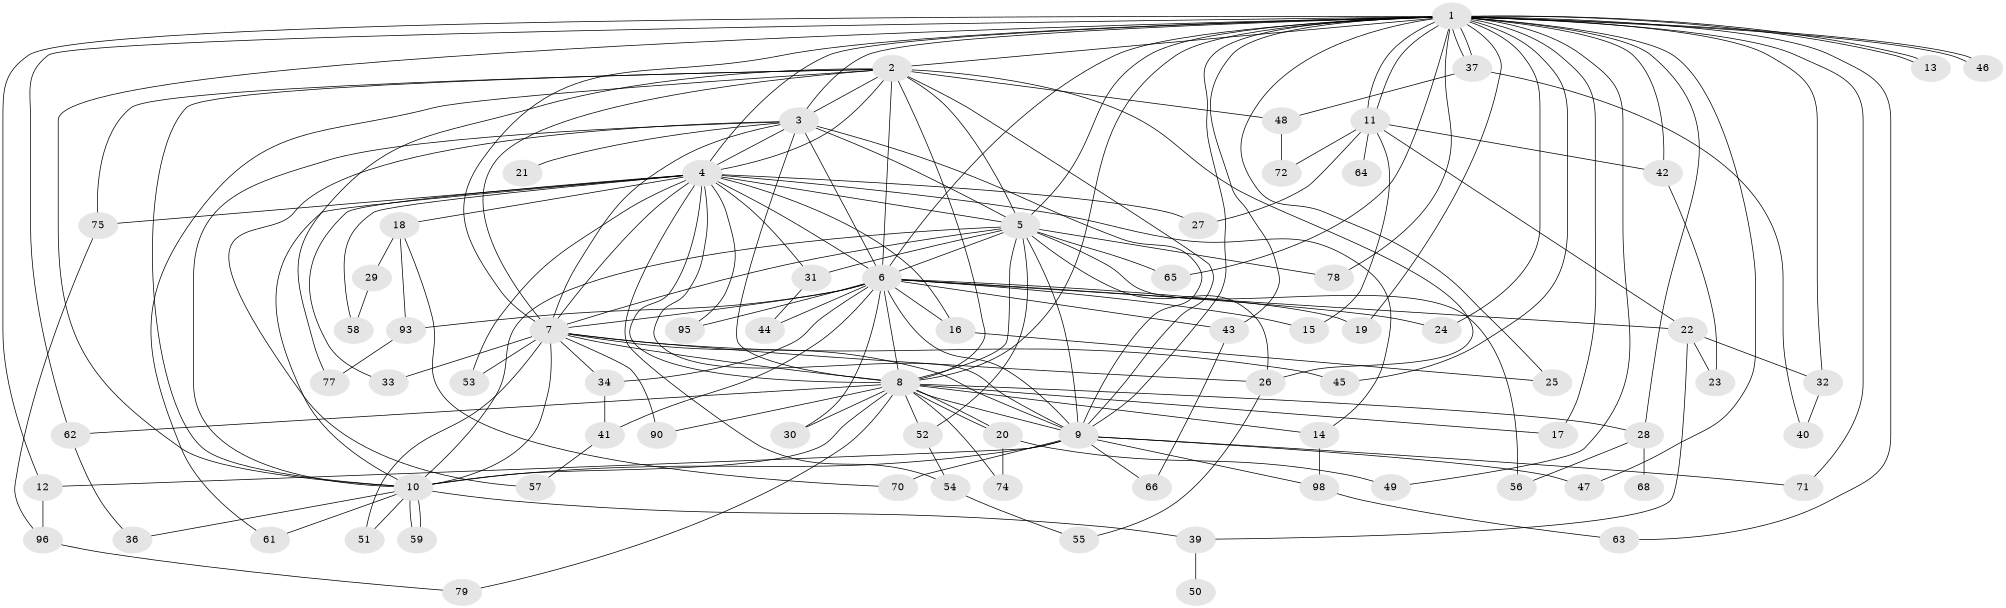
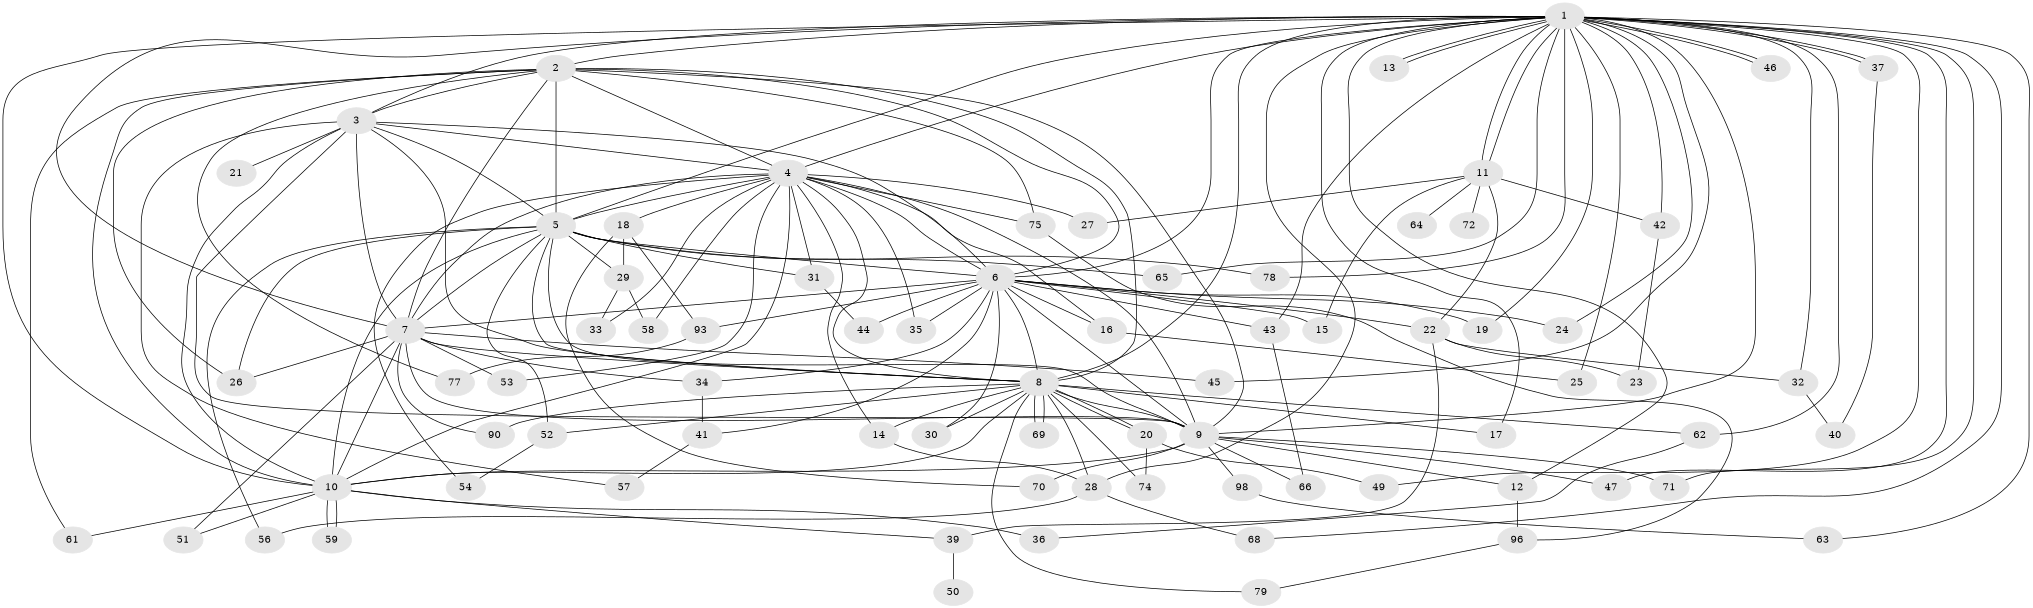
node "48": removed
edge "5" -- "29": added
node "95": label "95" -> "35"
edge "7" -- "33": now "29" -- "33"
edge "1" -- "68": added
node "69": added
edge "14" -- "98": now "14" -- "28"
node "55": removed
